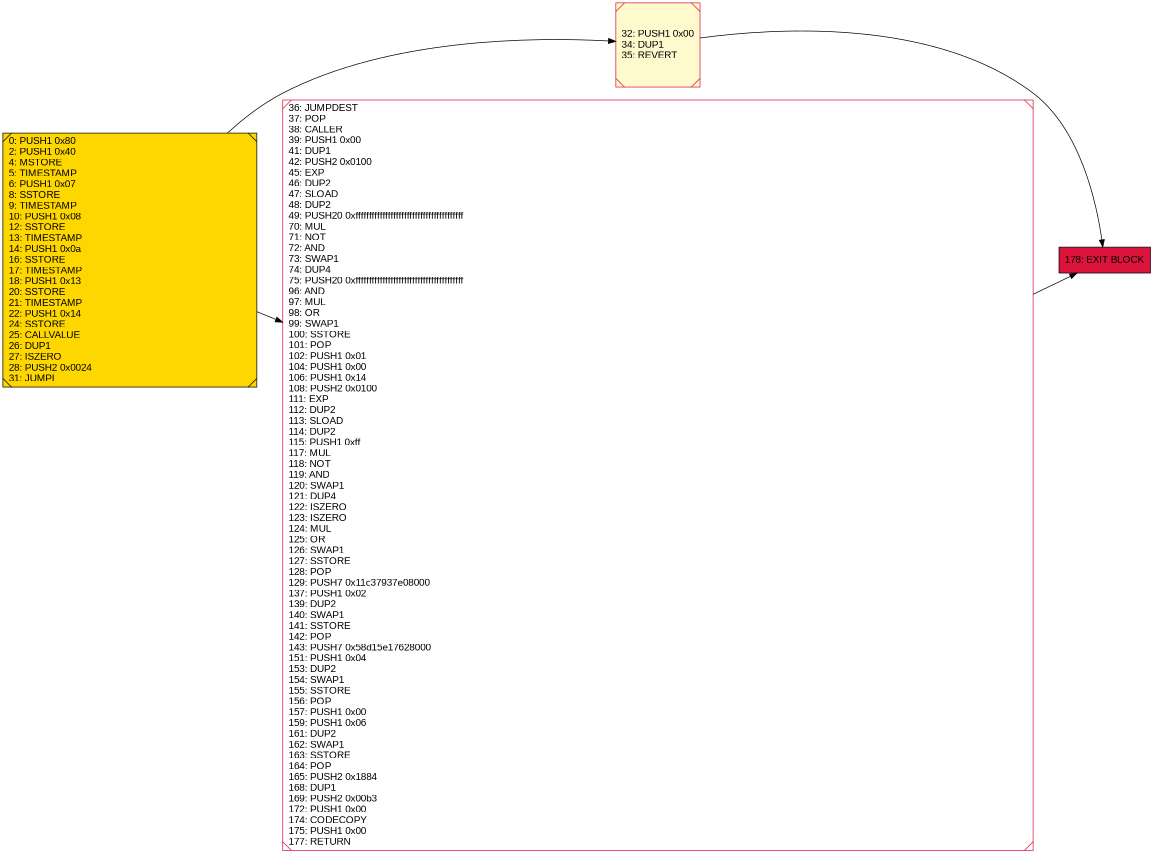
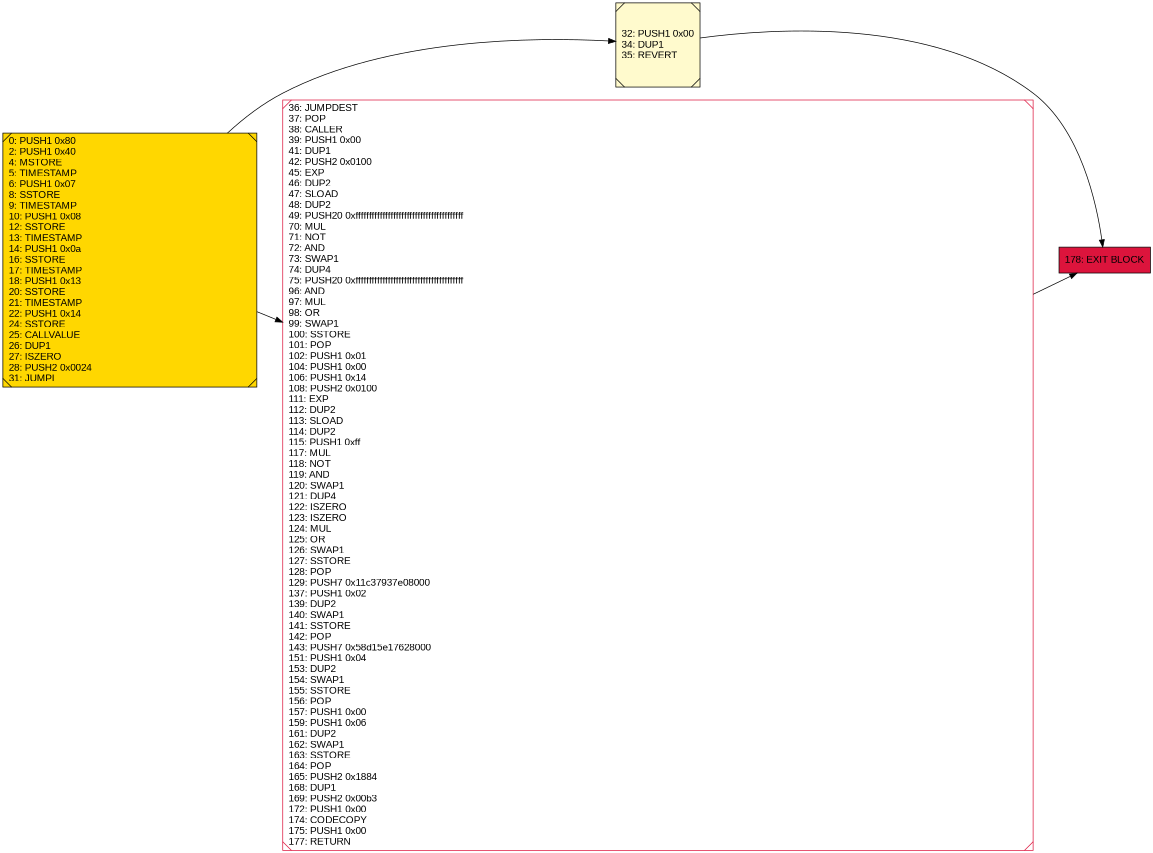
node "32: PUSH1 0x00 34: DUP1 35: REVERT": color crimson -> black
